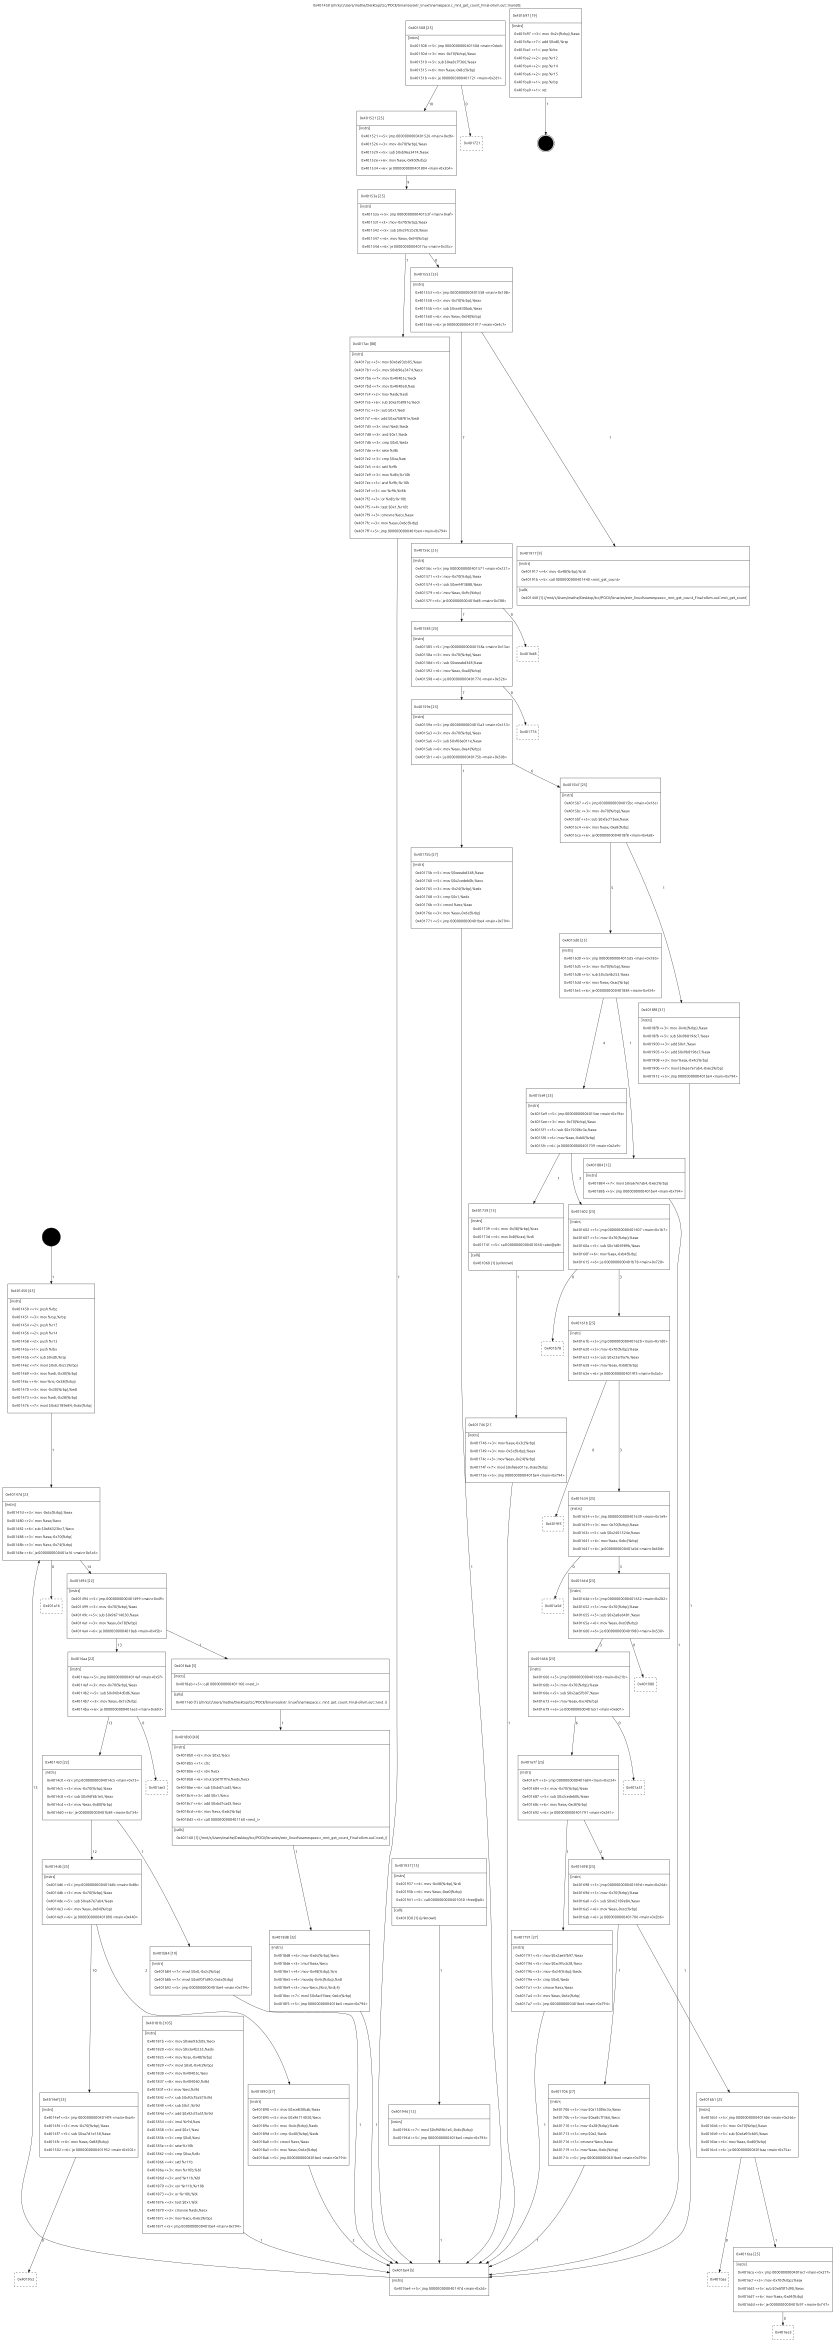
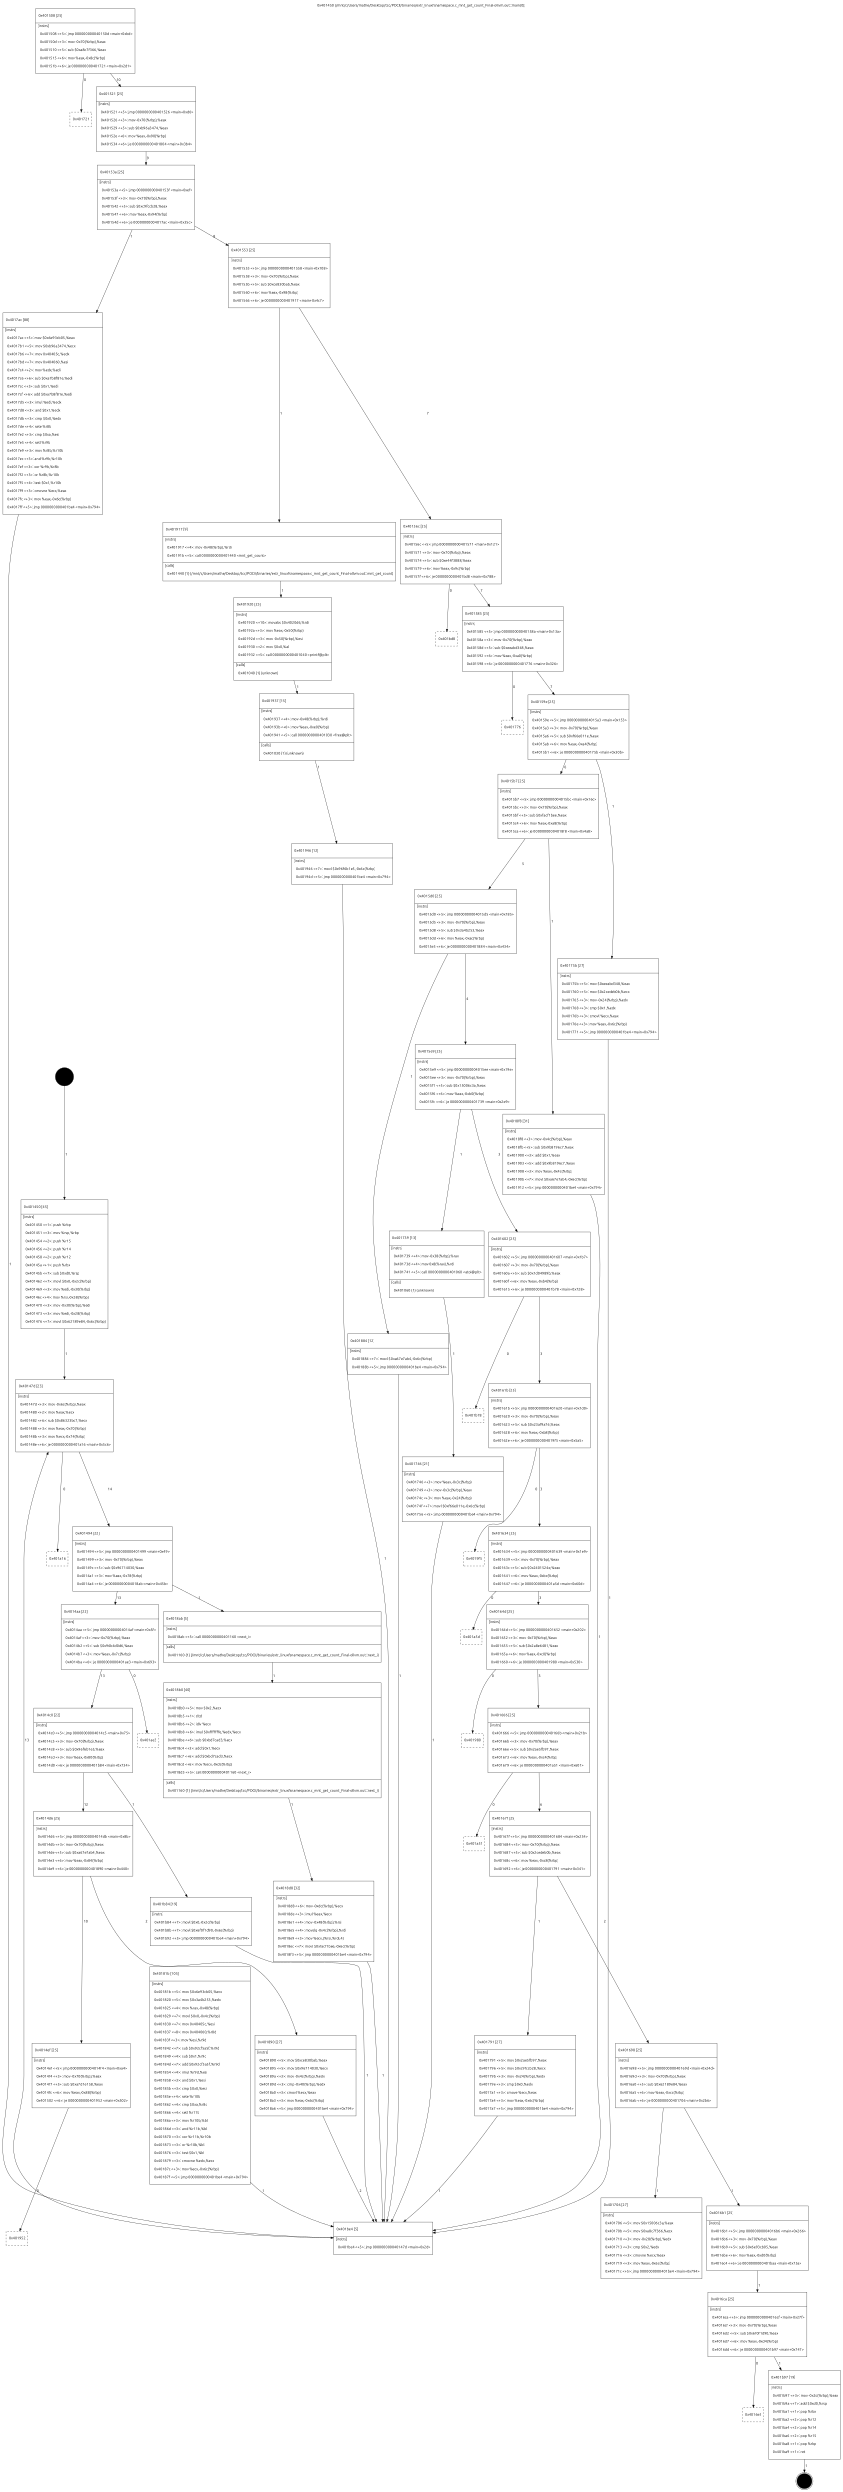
node "0x401920 [23]": added
edge "0x401706 [27]" -> "0x401be4 [5]": removed, label "1"
node "0x401baa": removed
edge "0x4016ca [25]" -> "0x401b97 [19]": added, label "1"
